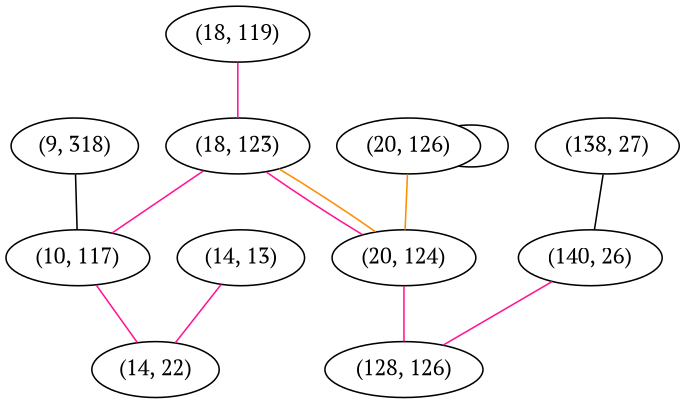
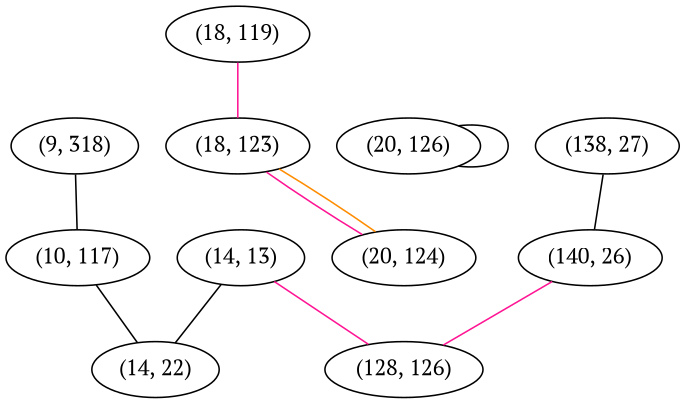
edge "(18, 123)" -- "(10, 117)": removed
edge "(20, 126)" -- "(20, 124)": removed
edge "(10, 117)" -- "(14, 22)": color deeppink -> black
edge "(14, 13)" -- "(14, 22)": color deeppink -> black
edge "(20, 124)" -- "(128, 126)": now "(14, 13)" -- "(128, 126)"
